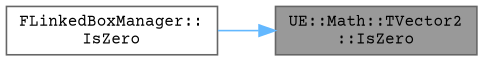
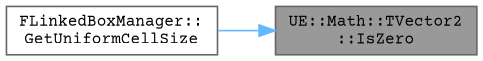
node "FLinkedBoxManager:: IsZero": label "FLinkedBoxManager:: IsZero" -> "FLinkedBoxManager:: GetUniformCellSize"
